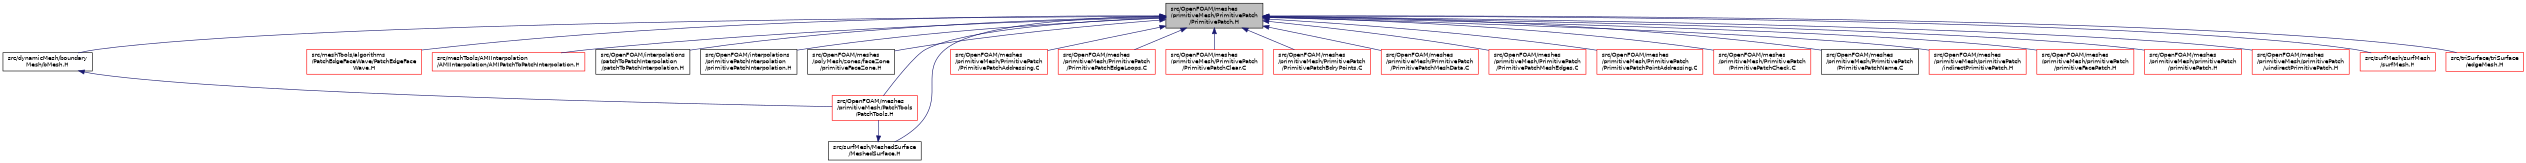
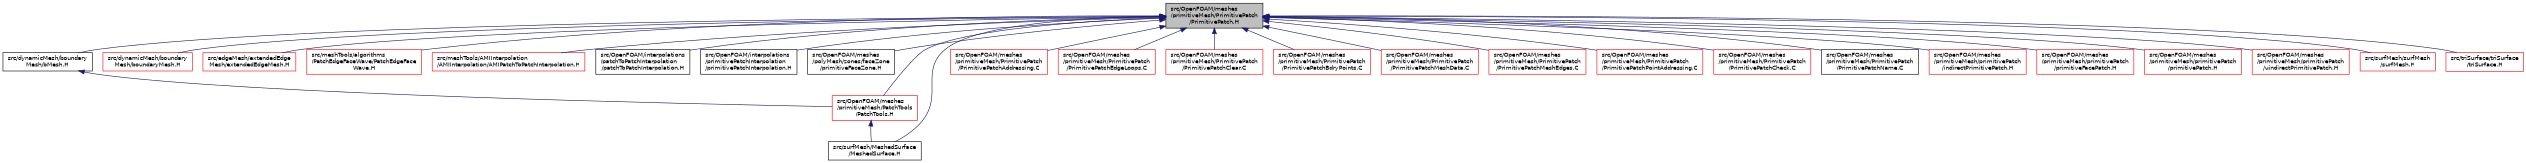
node "src/dynamicMesh/boundary Mesh/boundaryMesh.H": added
node "src/edgeMesh/extendedEdge Mesh/extendedEdgeMesh.H": added
node "src/triSurface/triSurface /edgeMesh.H": label "src/triSurface/triSurface /edgeMesh.H" -> "src/triSurface/triSurface /triSurface.H"
edge "src/OpenFOAM/meshes /primitiveMesh/PatchTools /PatchTools.H" -> "src/surfMesh/MeshedSurface /MeshedSurface.H": reversed
